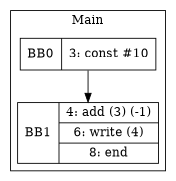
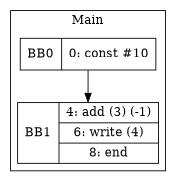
node "BB0": text "3: const #10" -> "0: const #10"
